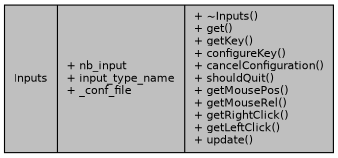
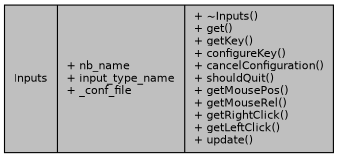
node "Inputs": text "+ nb_input" -> "+ nb_name"
